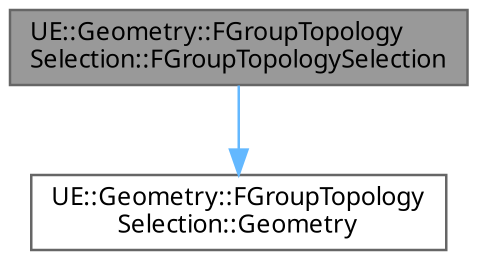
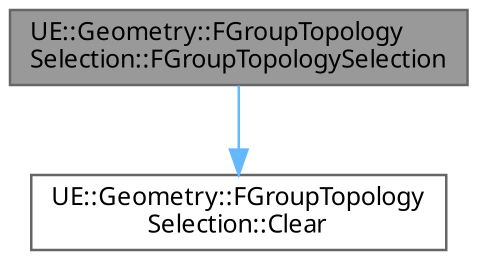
node "UE::Geometry::FGroupTopology Selection::Geometry": label "UE::Geometry::FGroupTopology Selection::Geometry" -> "UE::Geometry::FGroupTopology Selection::Clear"
